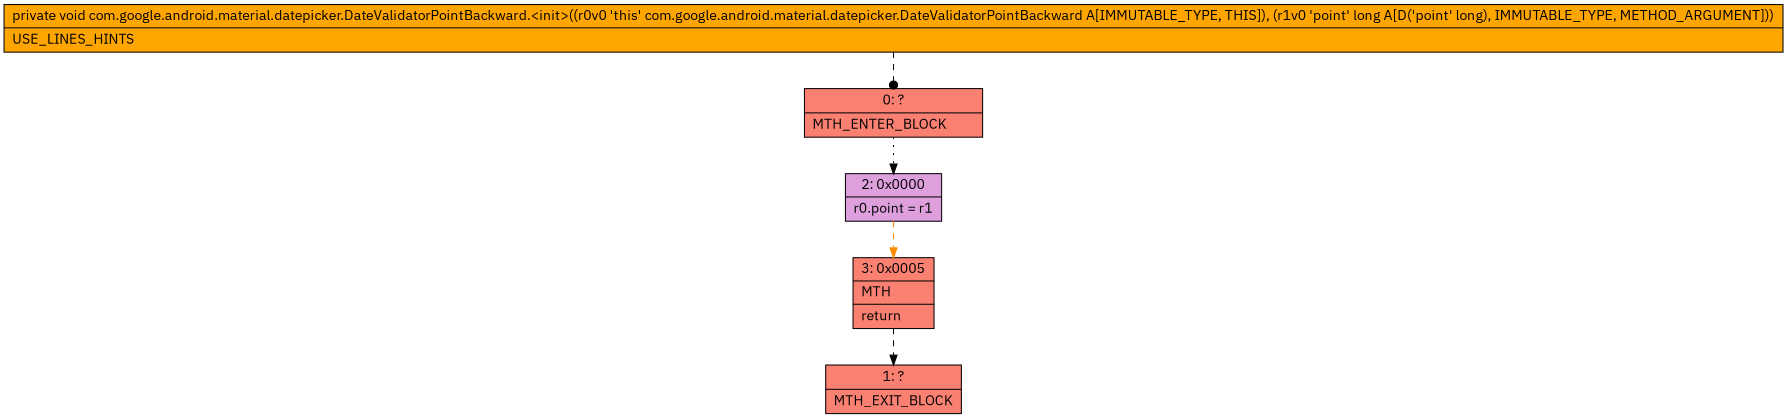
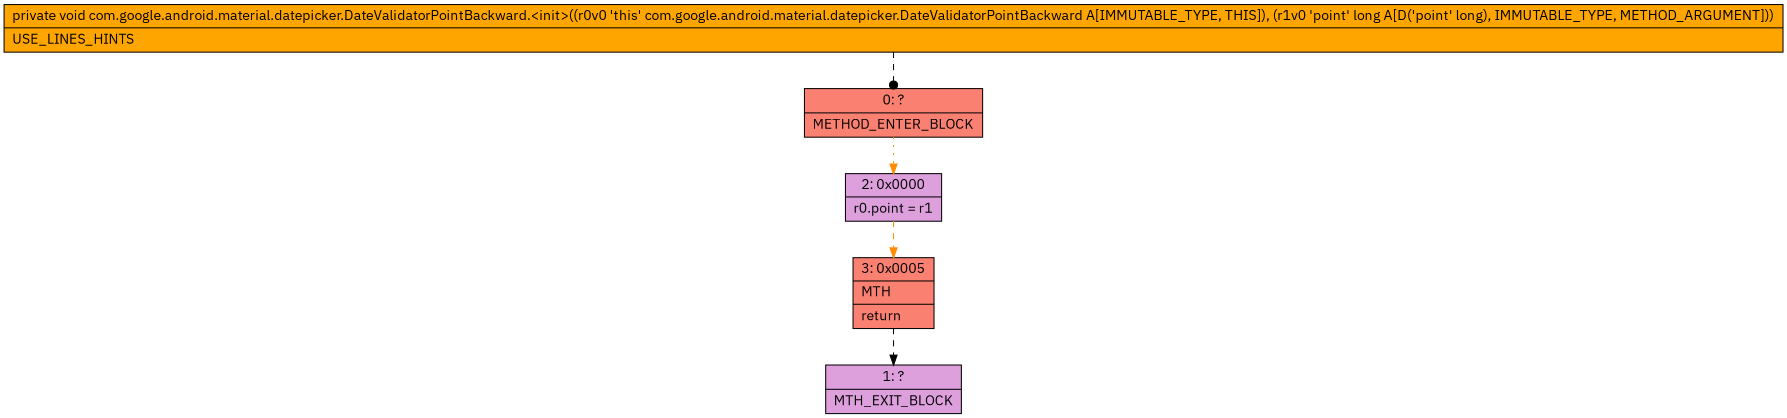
node "0: ?": text "MTH_ENTER_BLOCK" -> "METHOD_ENTER_BLOCK"
edge "0: ?" -> "2: 0x0000": color black -> darkorange
node "1: ?": fillcolor salmon -> plum
